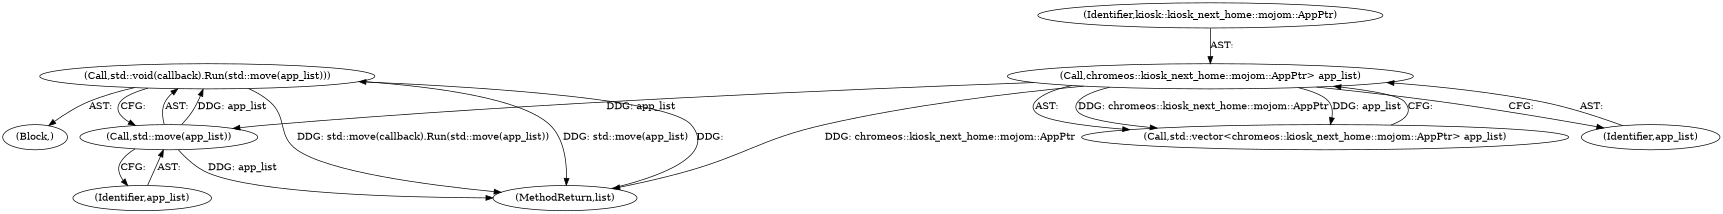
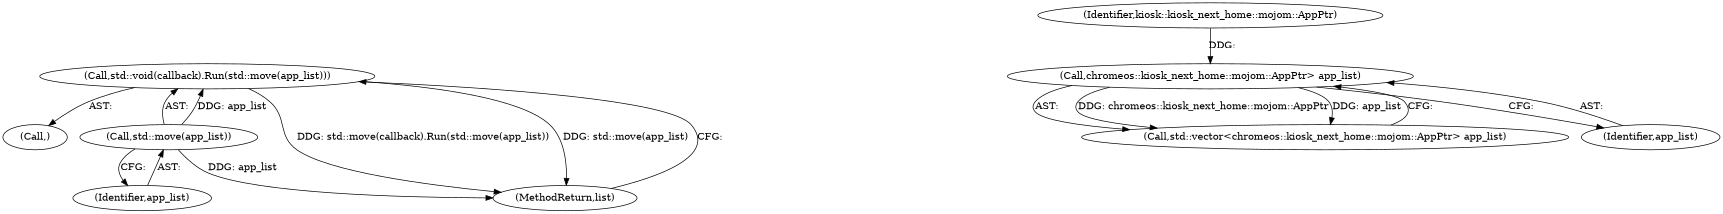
edge "(Identifier,kiosk::kiosk_next_home::mojom::AppPtr)" -> "(Call,chromeos::kiosk_next_home::mojom::AppPtr> app_list)": label "AST: " -> "DDG: "
edge "(Call,std::void(callback).Run(std::move(app_list)))" -> "(Call,std::move(app_list))": removed, label "CFG:"
edge "(Call,chromeos::kiosk_next_home::mojom::AppPtr> app_list)" -> "(Call,std::move(app_list))": removed, label "DDG: app_list"
edge "(Call,chromeos::kiosk_next_home::mojom::AppPtr> app_list)" -> "(MethodReturn,list)": removed, label "DDG: chromeos::kiosk_next_home::mojom::AppPtr"
node "(Block,)": label "(Block,)" -> "(Call,)"
edge "(MethodReturn,list)" -> "(Call,std::void(callback).Run(std::move(app_list)))": label "DDG: " -> "CFG: "
